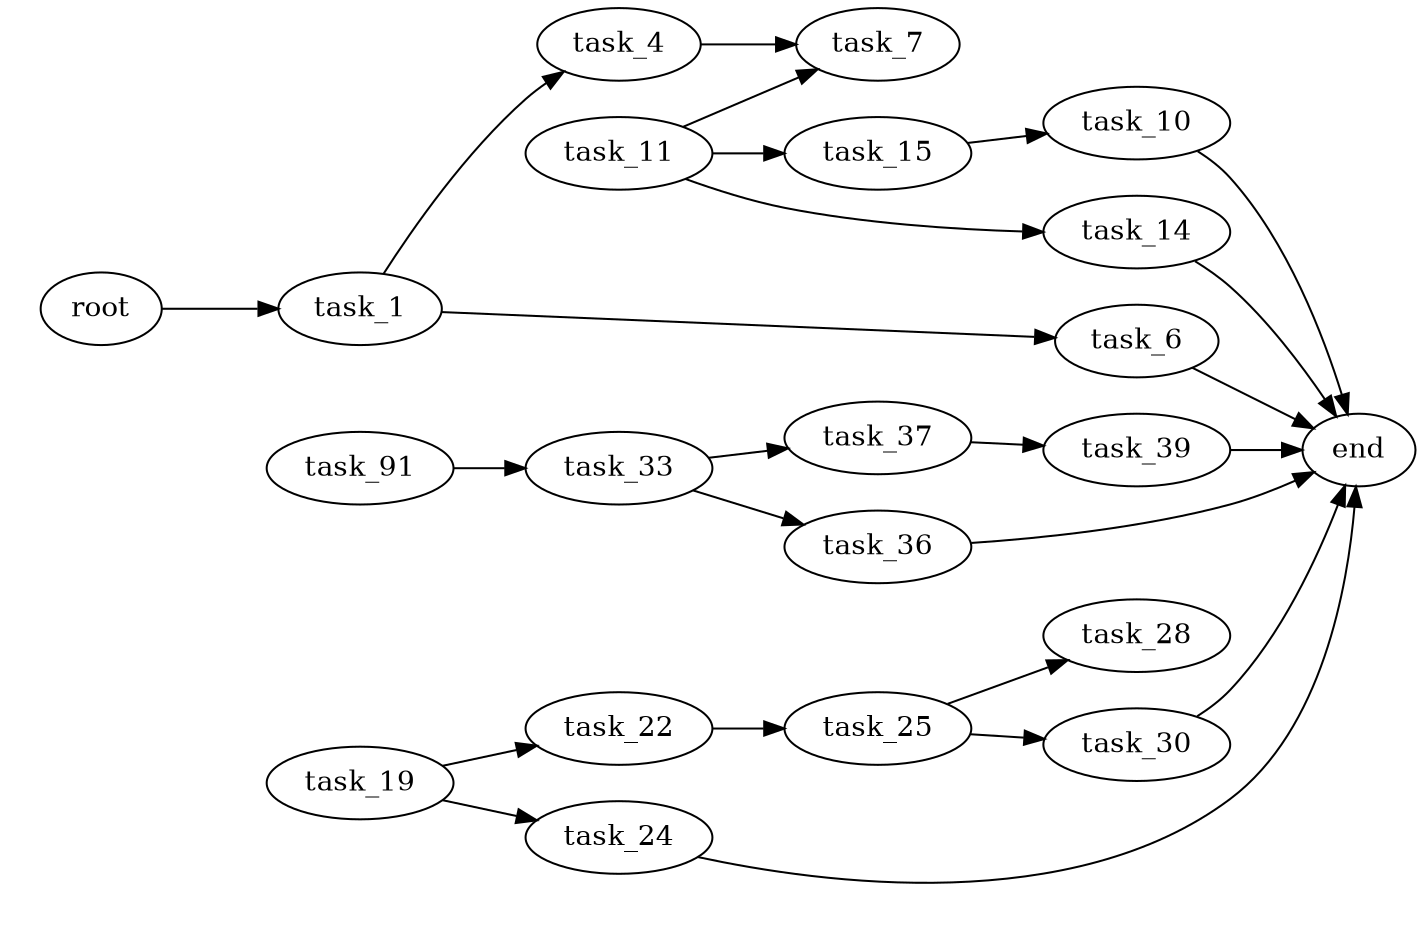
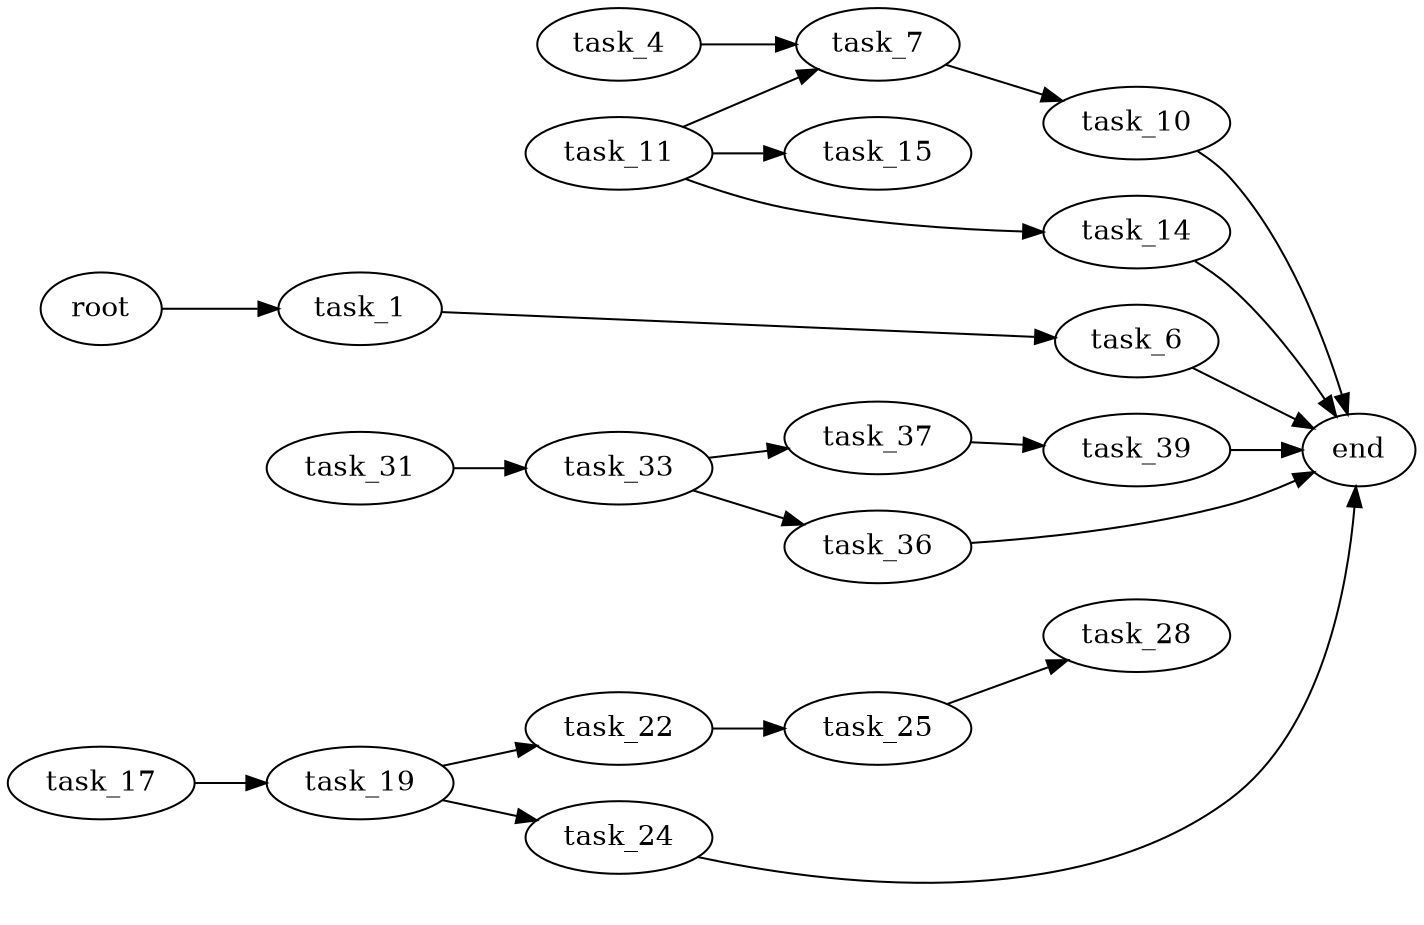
edge "task_15" -> "task_10": now "task_7" -> "task_10"
edge "task_1" -> "task_4": removed
node "task_91": label "task_91" -> "task_31"
node "task_30": removed
node "task_17": added
